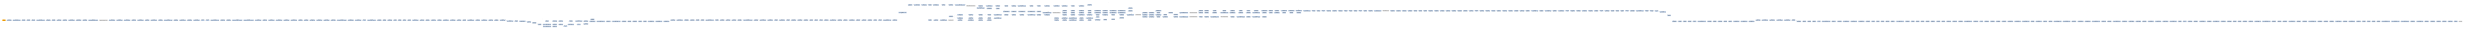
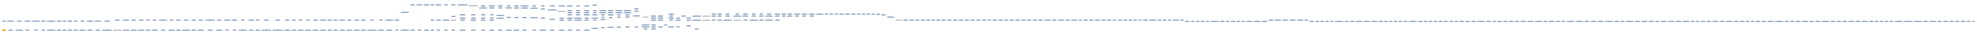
node "0x004110af xorl %eax, %eax": removed
